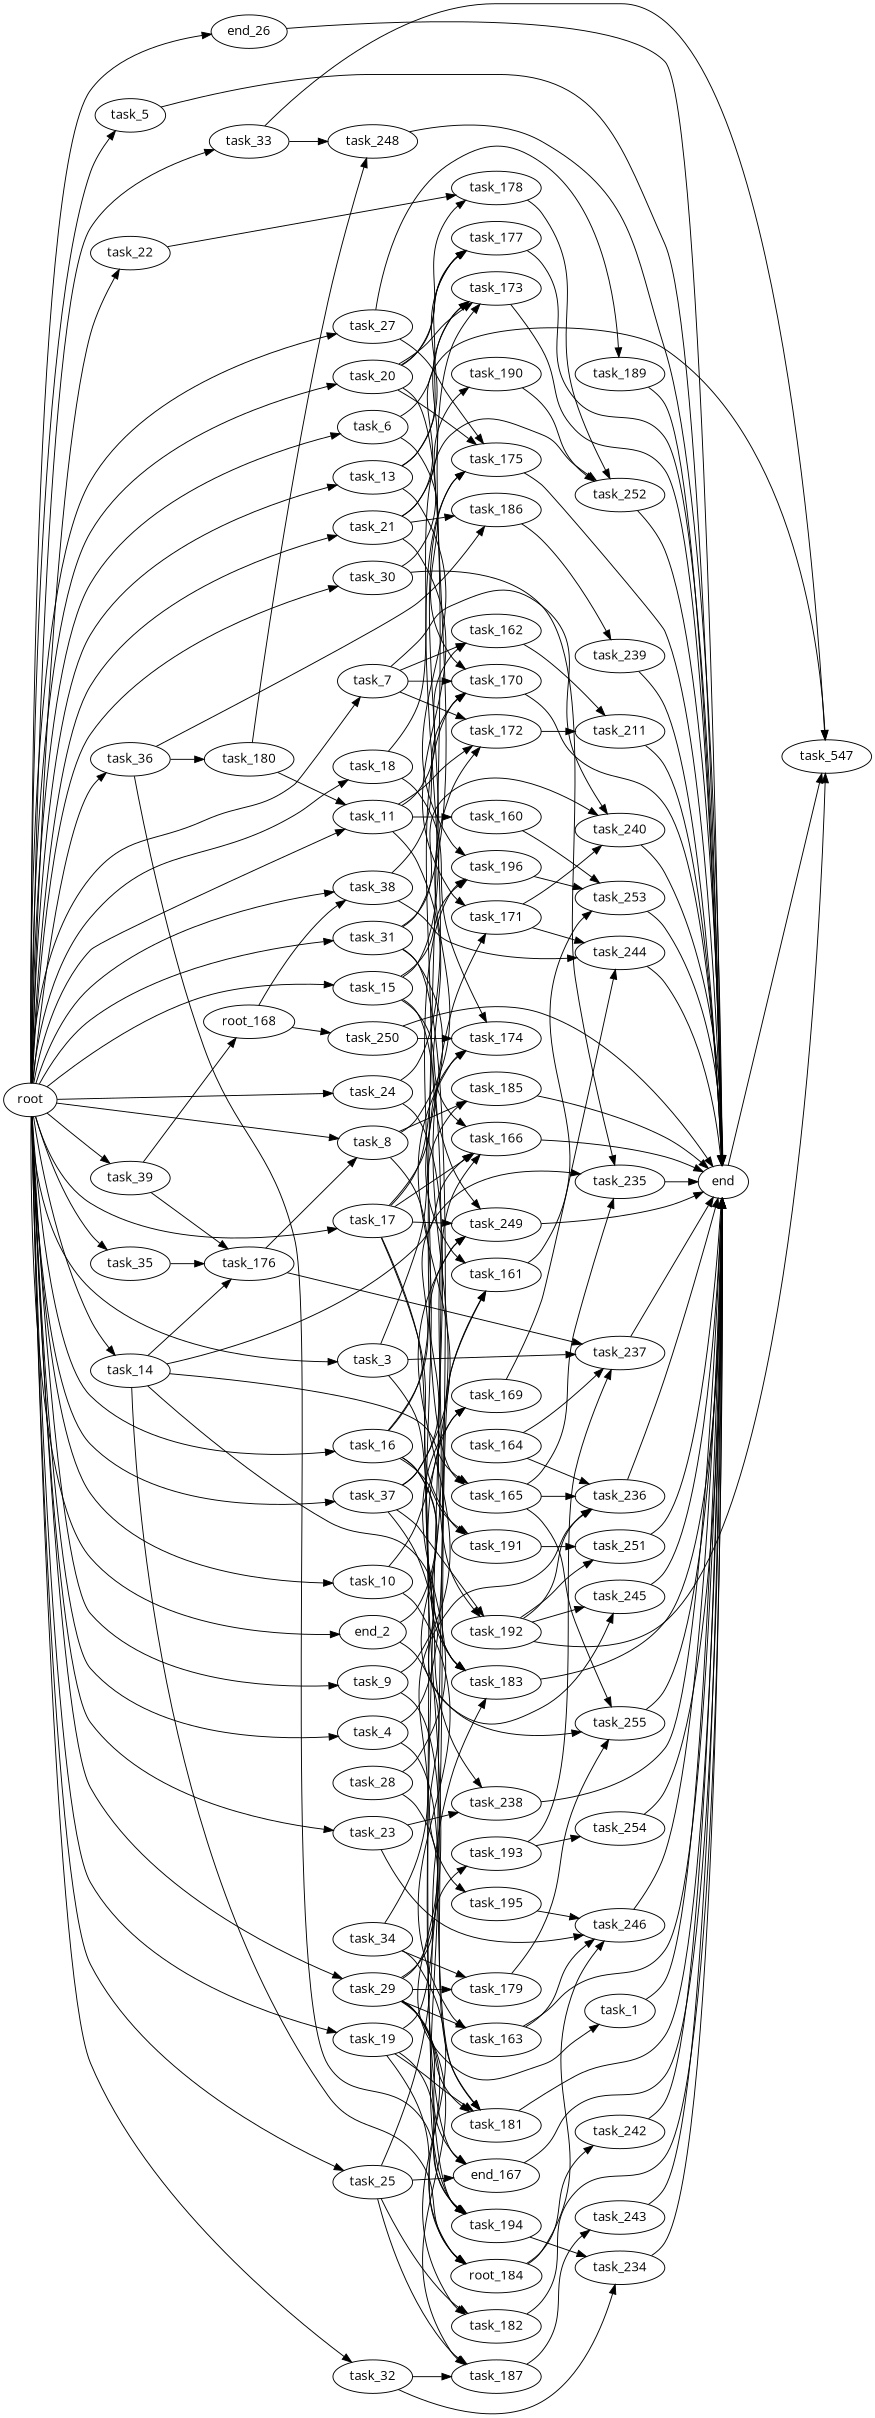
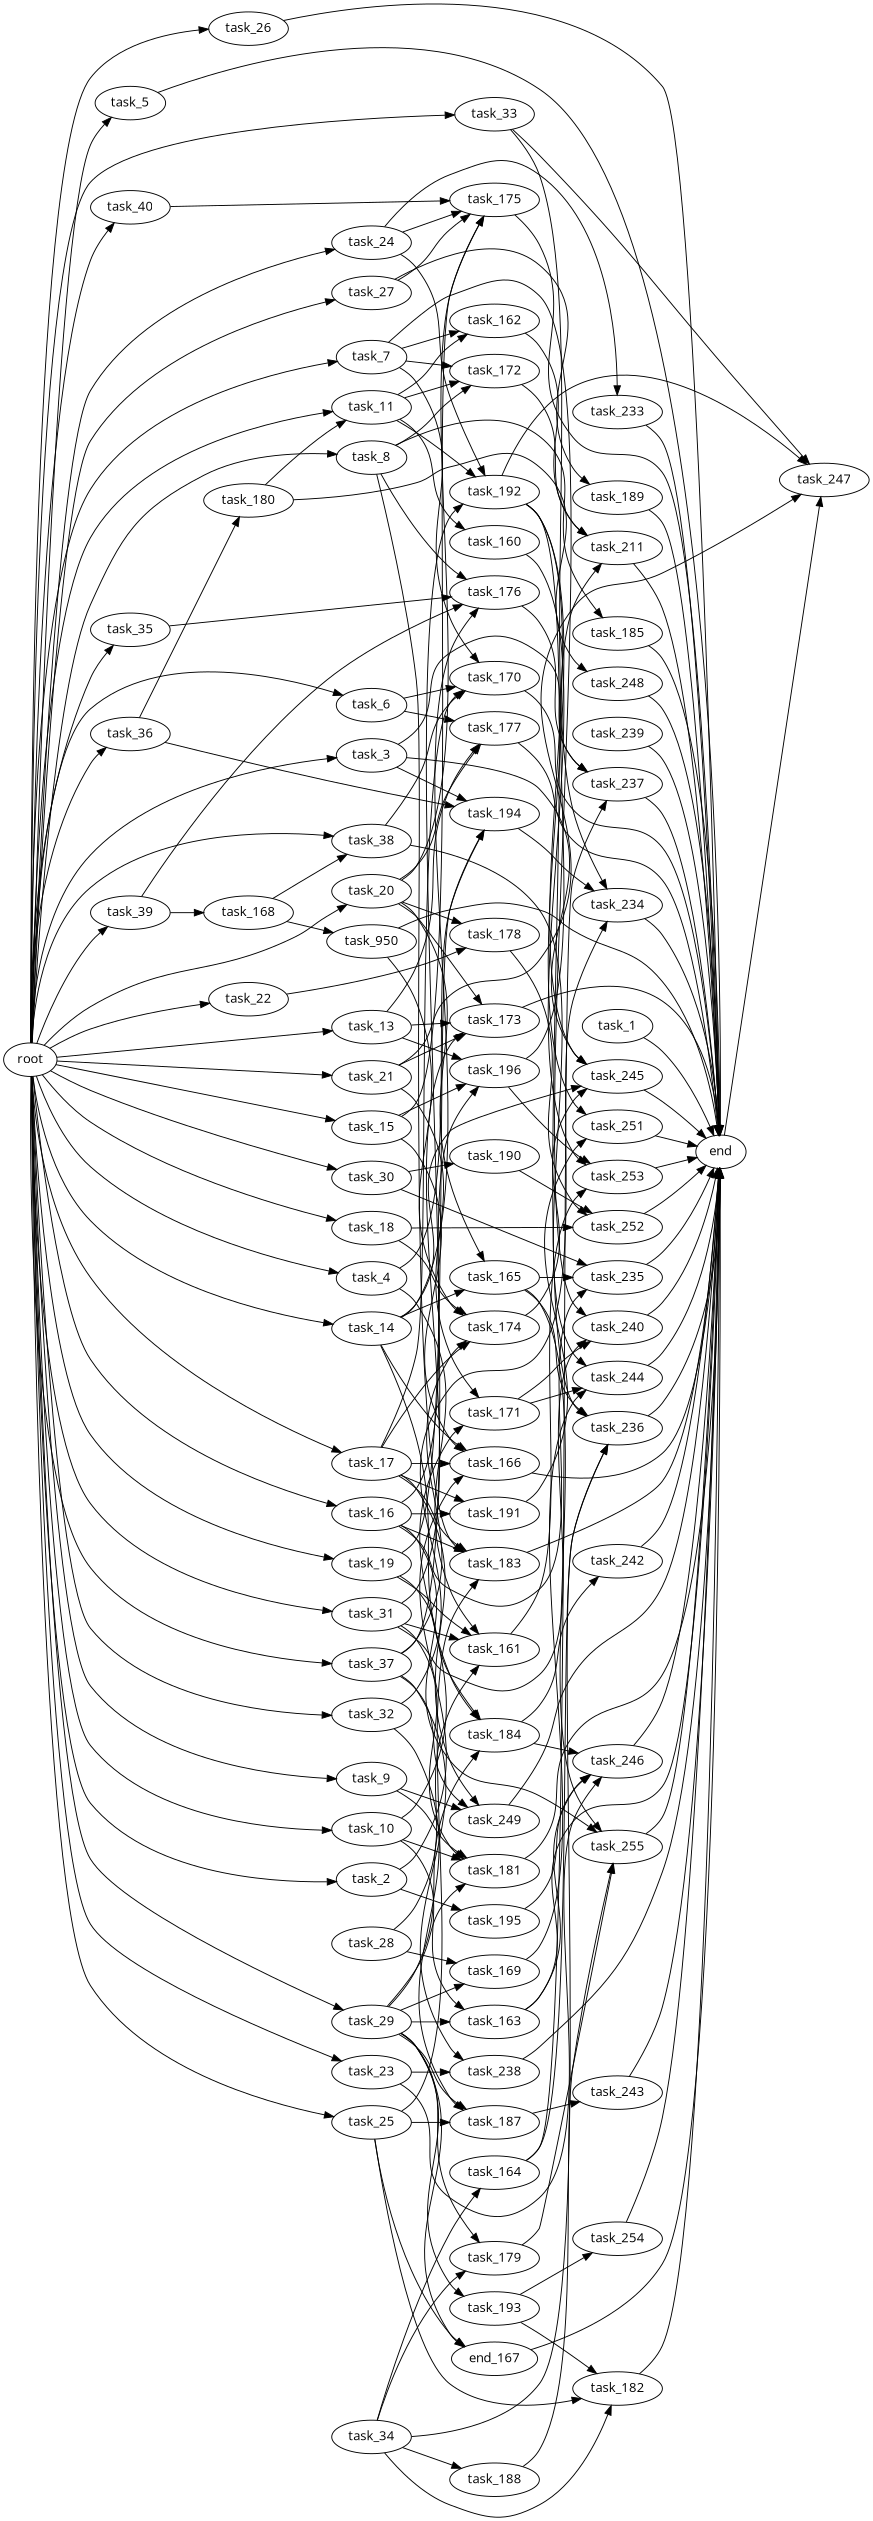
node "end_26": label "end_26" -> "task_26"
edge "task_33" -> "task_248": now "task_33" -> "task_234"
node "task_40": added
node "task_233": added
node "task_186": removed
node "task_547": label "task_547" -> "task_247"
edge "task_196" -> "task_211": added
edge "task_11" -> "task_249": now "task_11" -> "task_192"
node "root_168": label "root_168" -> "task_168"
node "task_250": label "task_250" -> "task_950"
edge "task_176" -> "task_8": reversed
edge "task_174" -> "task_245": added
edge "task_3" -> "task_185": now "task_3" -> "task_245"
edge "task_15" -> "end_167": removed
edge "task_193" -> "task_237": now "task_193" -> "task_182"
node "end_2": label "end_2" -> "task_2"
edge "task_28" -> "task_1": now "task_28" -> "task_161"
edge "task_19" -> "task_181": now "task_10" -> "task_181"
node "root_184": label "root_184" -> "task_184"
edge "task_34" -> "task_164": added
node "task_188": added
